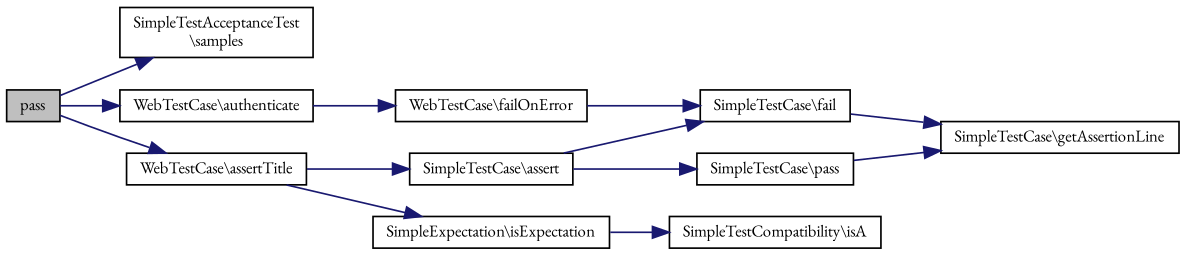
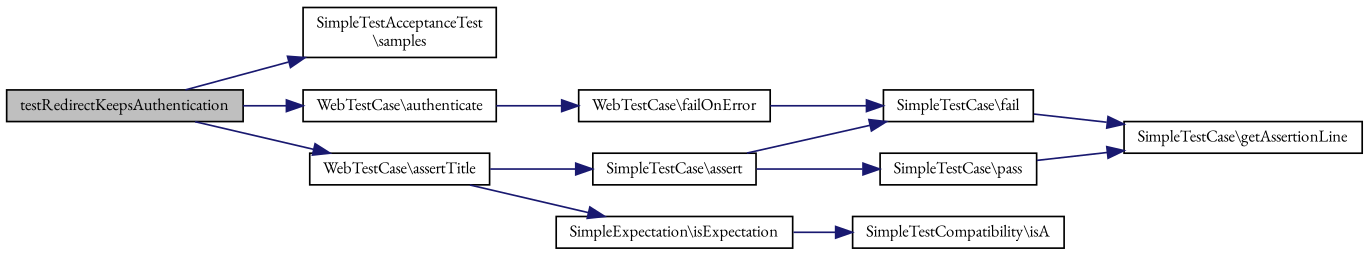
node "pass": label "pass" -> "testRedirectKeepsAuthentication"
